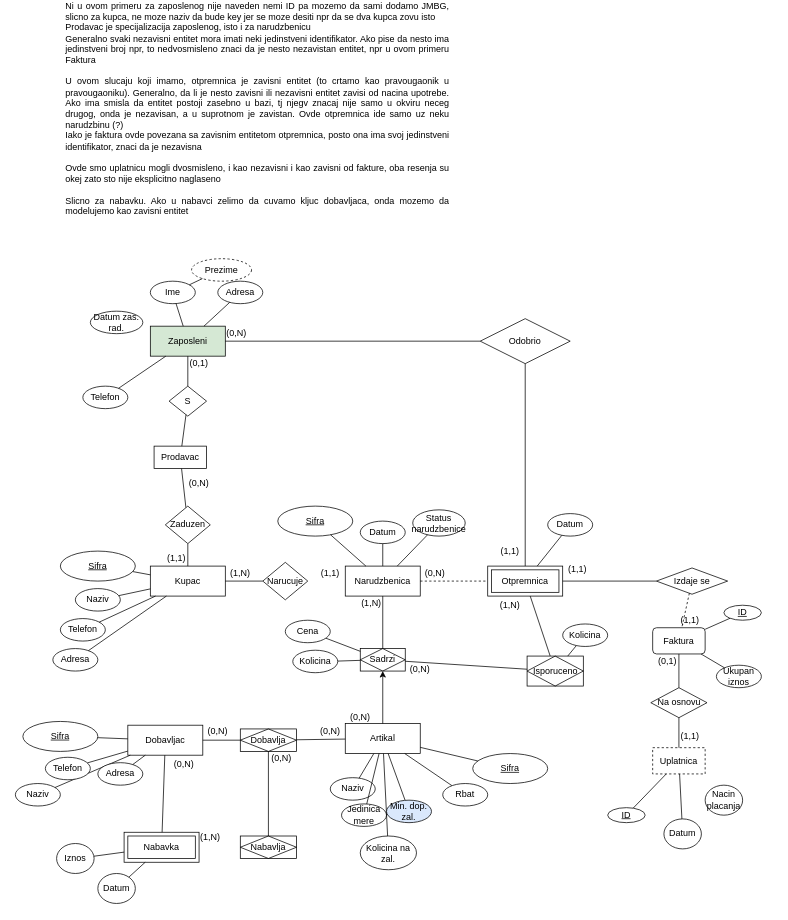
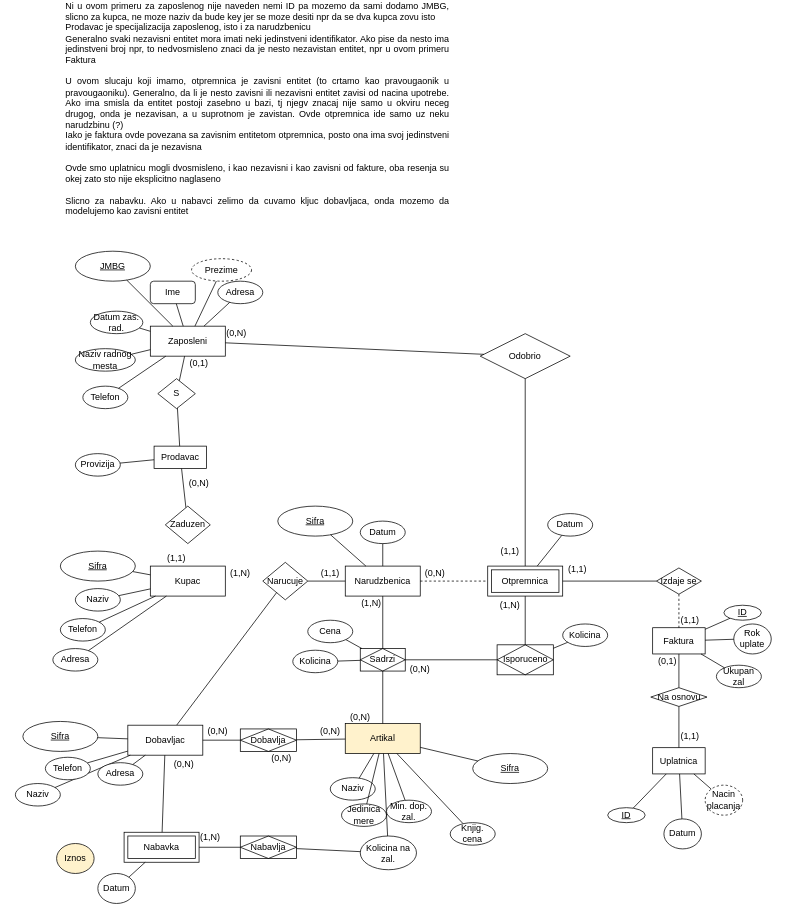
node "JMBG": added
edge "Prezime" -- "Ime": now "Prezime" -- "Zaposleni"
node "Ime": shape ellipse -> rounded rectangle
edge "JMBG" -- "Zaposleni": added
edge "Datum zas. rad." -- "Zaposleni": added
node "Zaposleni": fillcolor #d5e8d4 -> #ffffff
node "Odobrio": moved (525, 341) -> (525, 356)
edge "Zaposleni" -- "Naziv radnog mesta": added
node "Naziv radnog mesta": added
node "S": moved (188, 401) -> (177, 393)
edge "Prodavac" -- "Provizija": added
node "Provizija": added
node "Status narudzbenice": removed
edge "Status narudzbenice" -- "Narudzbenica": removed
edge "Zaduzen" -- "Kupac": removed
edge "Kupac" -- "Narucuje": now "Dobavljac" -- "Narucuje"
edge "Narucuje" -- "Narudzbenica": added
node "Izdaje se": size 71x26 -> 45x26
node "Cena": moved (308, 631) -> (330, 631)
node "Rok uplate": added
edge "Rok uplate" -- "Faktura": added
node "Faktura": shape rounded rectangle -> rectangle
node "Isporuceno": moved (555, 671) -> (525, 660)
node "Ukupan iznos": label "Ukupan iznos" -> "Ukupan zal"
edge "Artikal" -> "Sadrzi": arrowhead classic -> none
node "Na osnovu": size 56x30 -> 56x19
node "Artikal": fillcolor #ffffff -> #fff2cc
node "Uplatnica": style dashed -> solid
edge "Artikal" -- "Rbat": removed
edge "Uplatnica" -- "Nacin placanja": added
edge "Artikal" -- "Knjig. cena": added
edge "Dobavlja" -- "Nabavlja": now "Kolicina na zal." -- "Nabavlja"
node "Rbat": removed
node "Nacin placanja": style solid -> dashed
node "Min. dop. zal.": fillcolor #dae8fc -> #ffffff
node "Knjig. cena": added
edge "Nabavka" -- "Nabavlja": added
edge "Nabavka" -- "Iznos": removed
node "Iznos": fillcolor #ffffff -> #fff2cc
